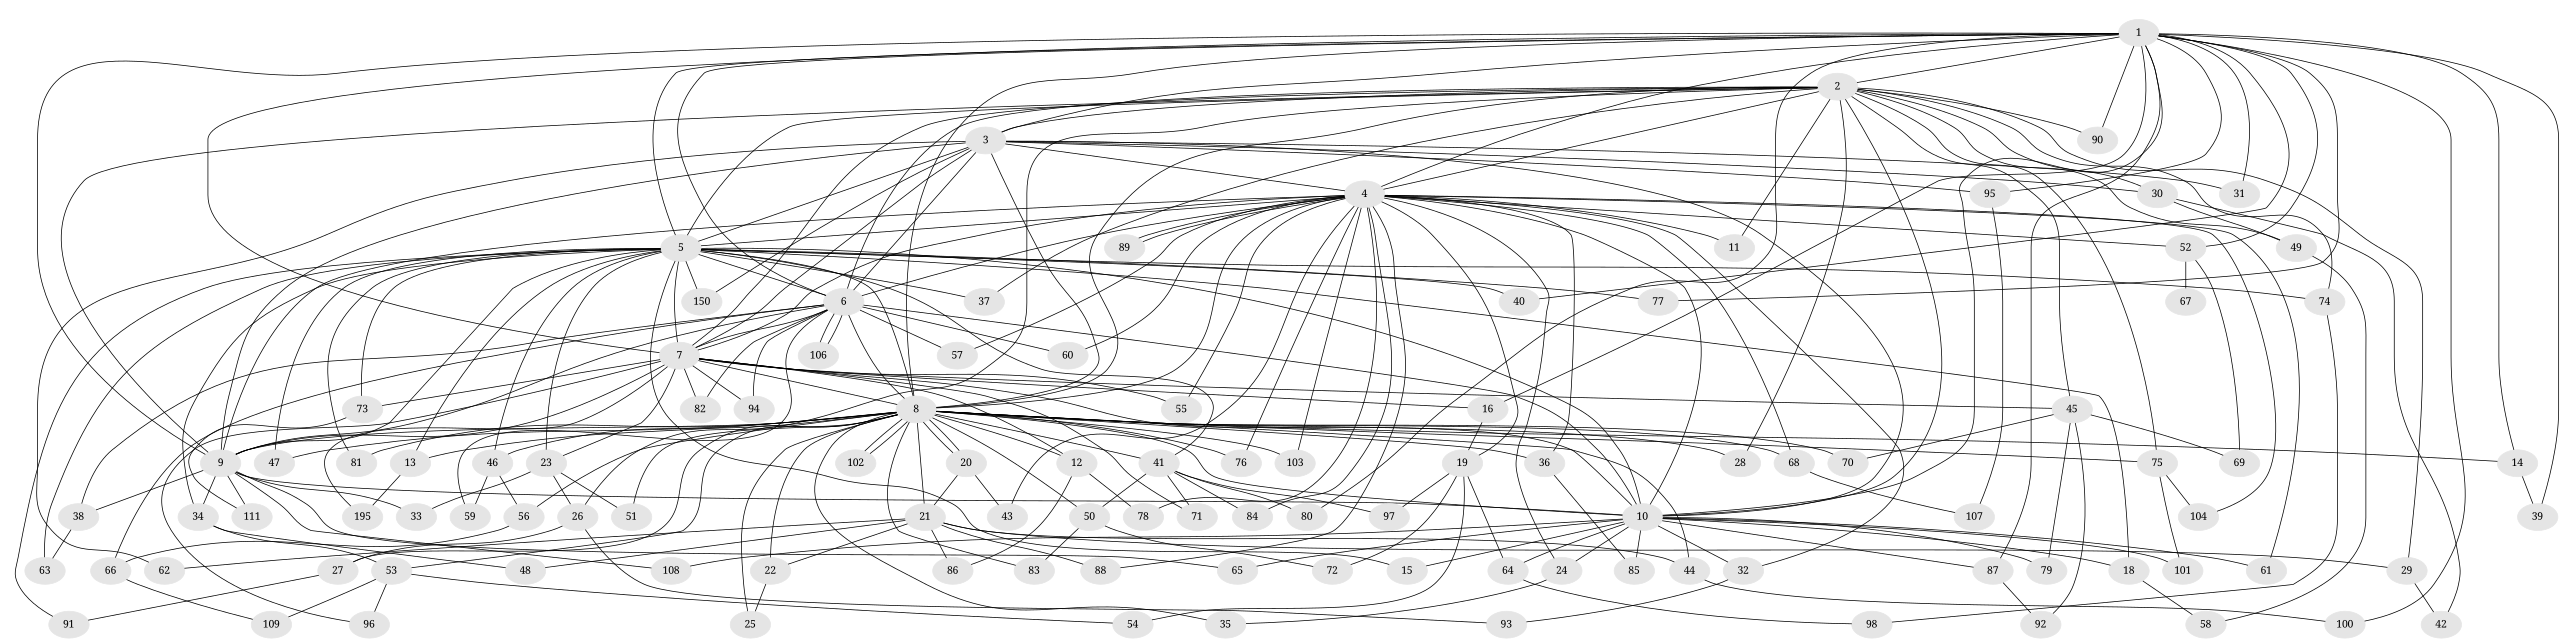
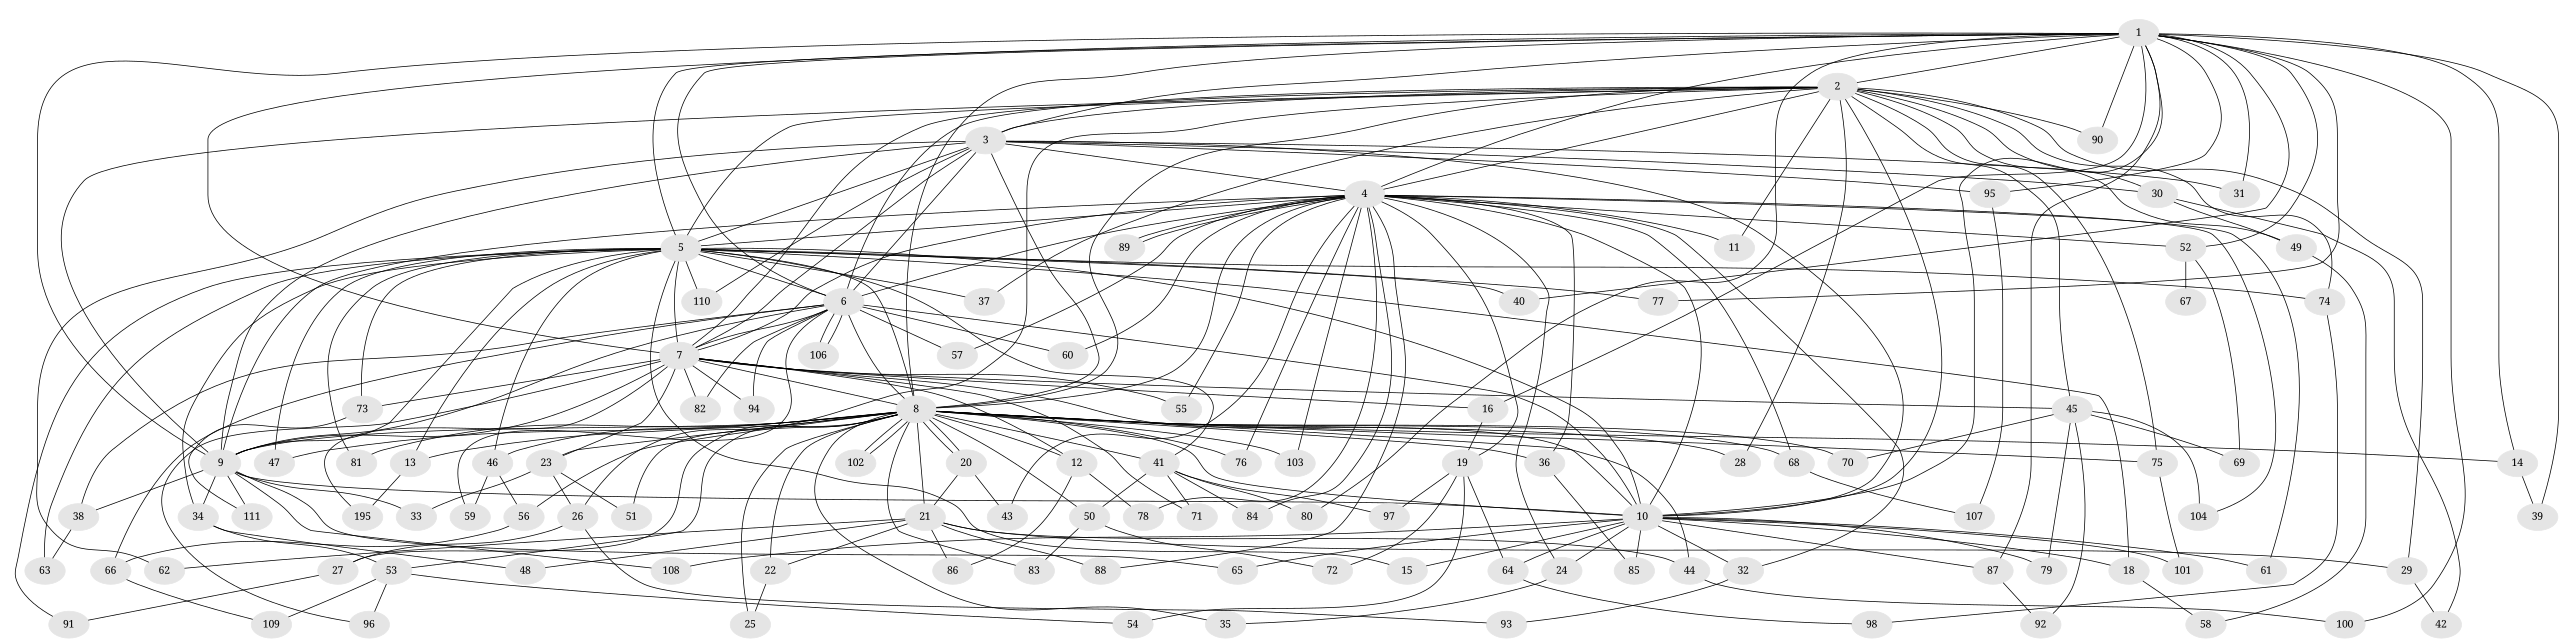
node "150": label "150" -> "110"
edge "5" -- "23": now "8" -- "23"
edge "75" -- "104": now "45" -- "104"
